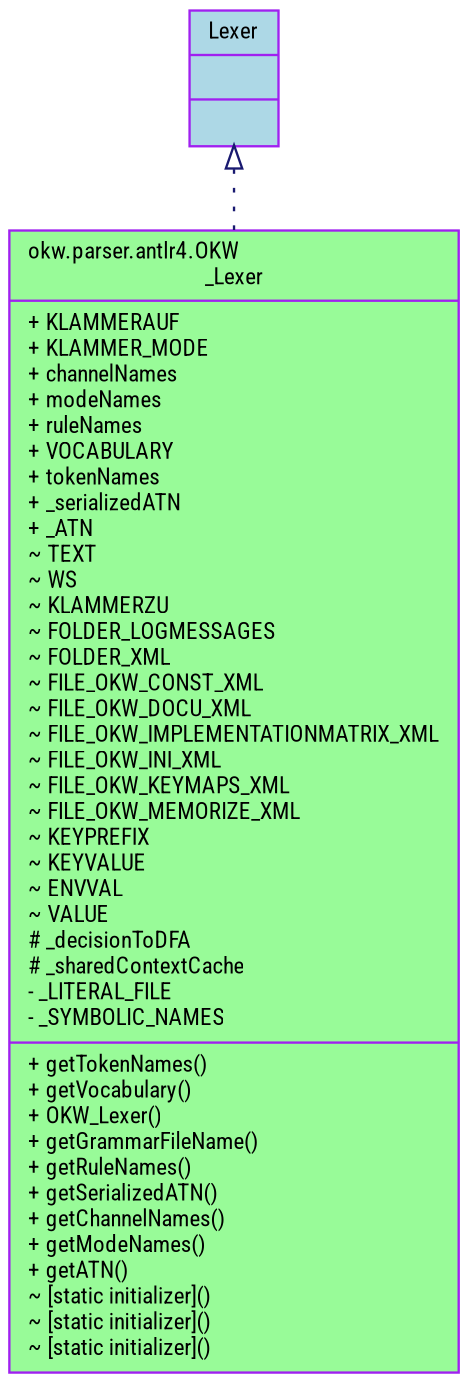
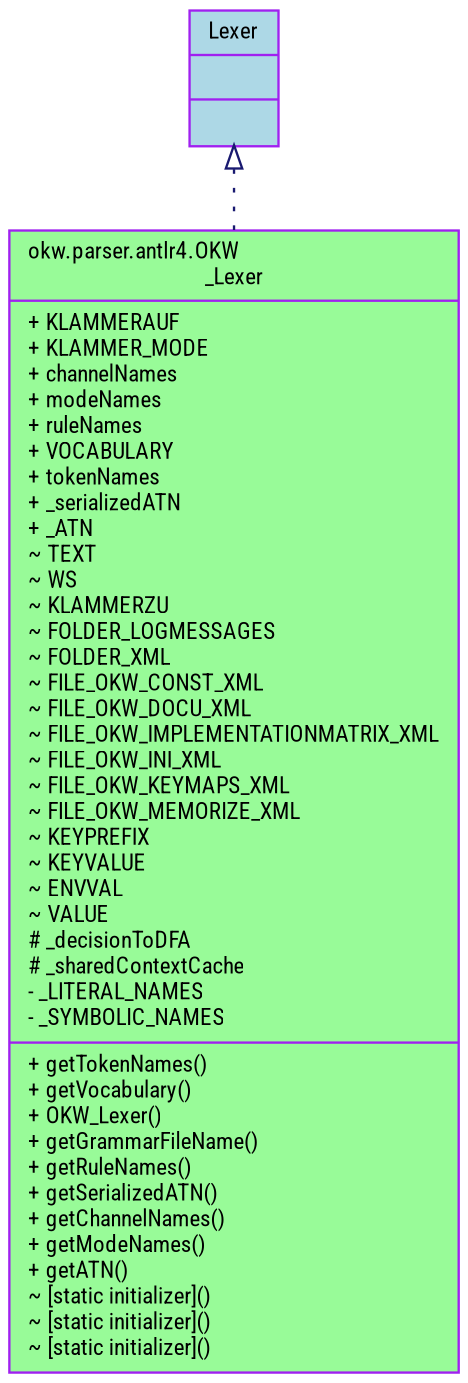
node "okw.parser.antlr4.OKW": text "- _LITERAL_FILE" -> "- _LITERAL_NAMES"
